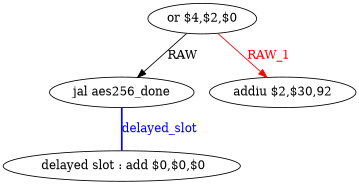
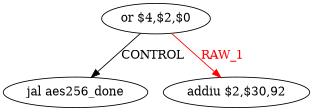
edge "or $4,$2,$0" -> "jal aes256_done": label "RAW" -> "CONTROL"
node "delayed slot : add $0,$0,$0": removed
